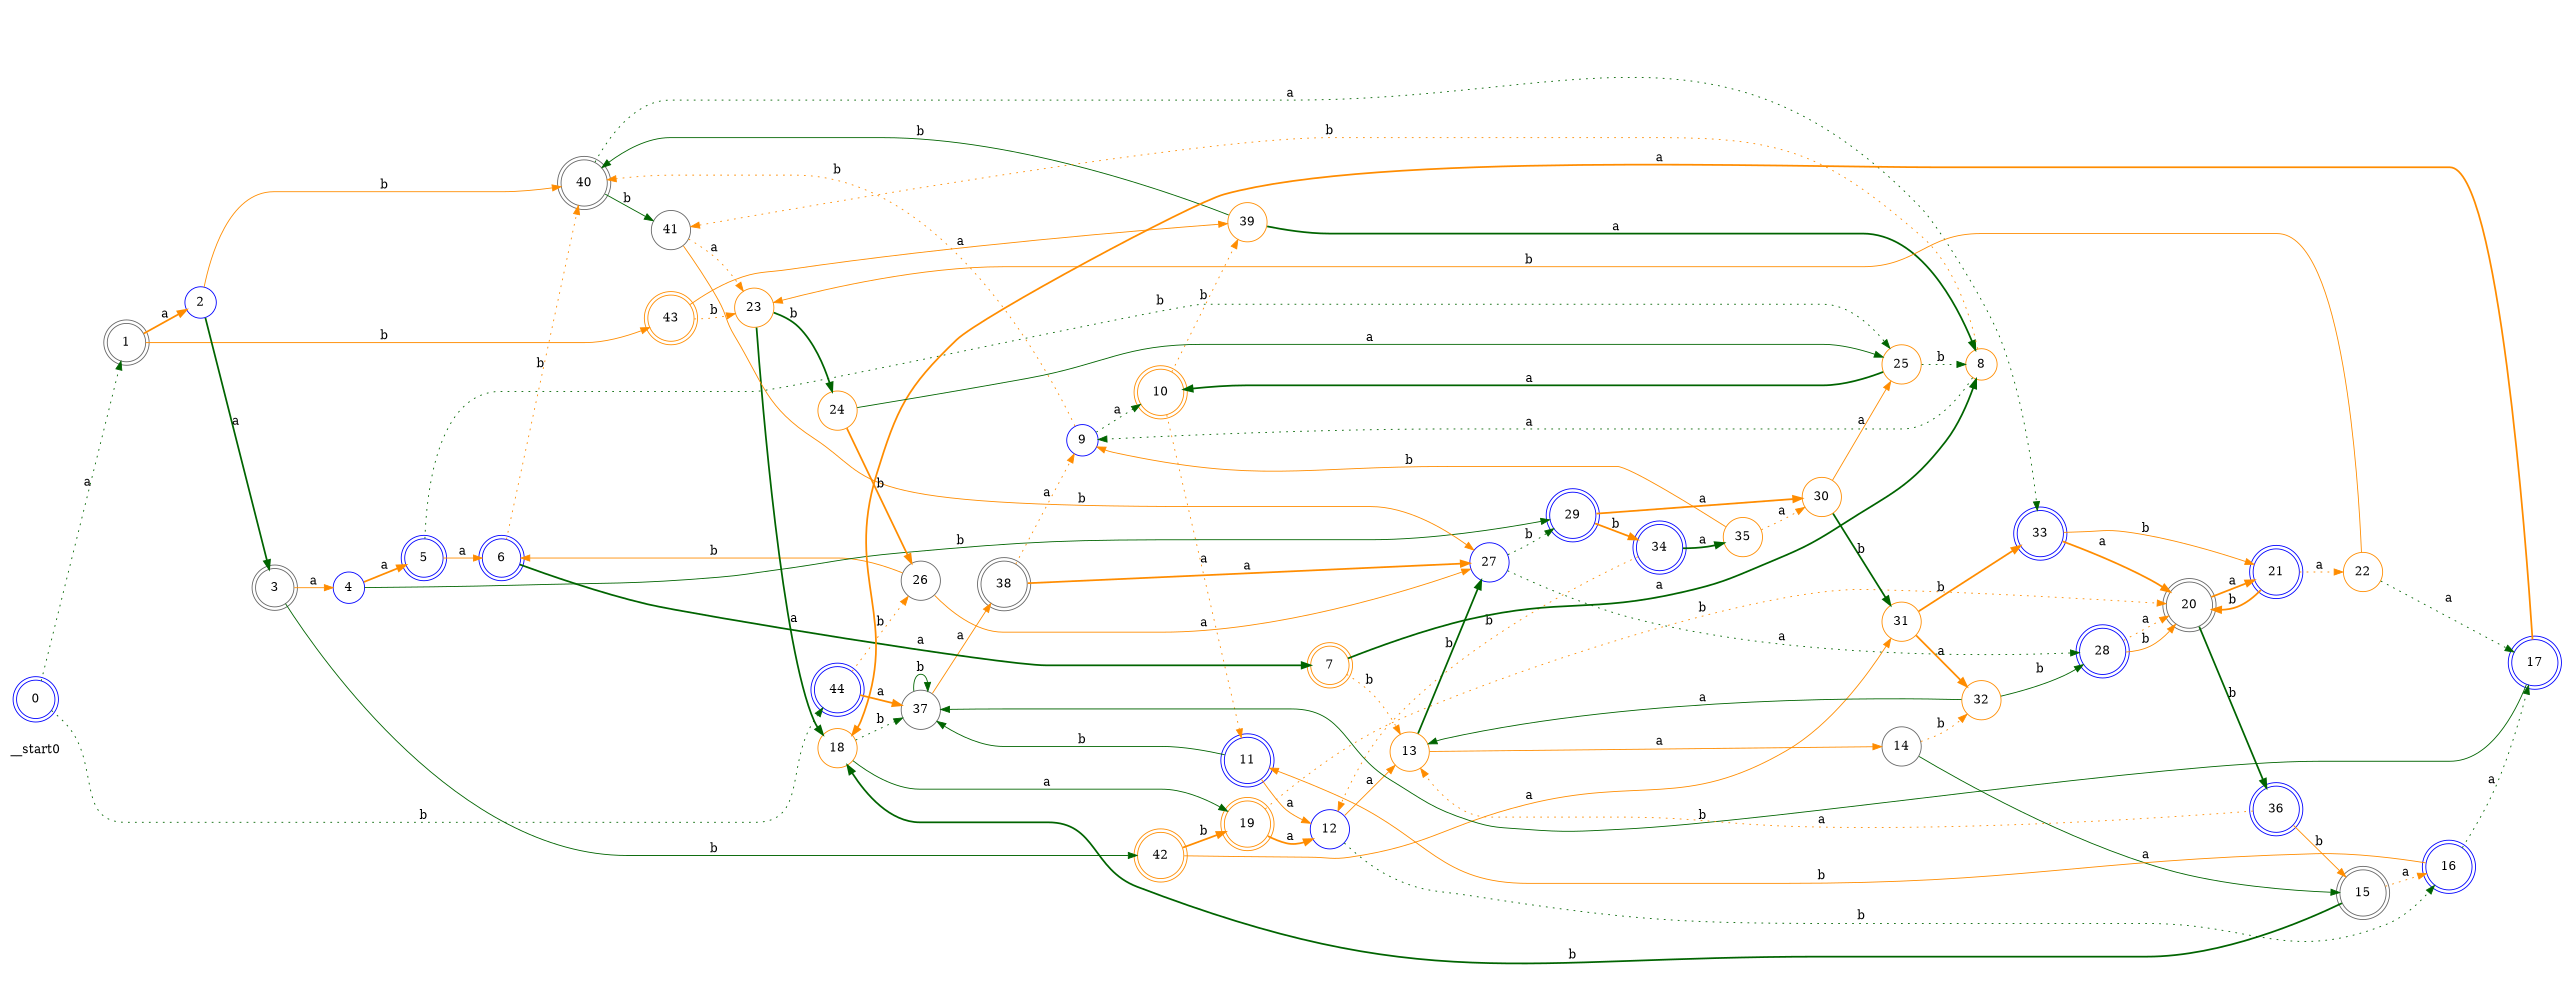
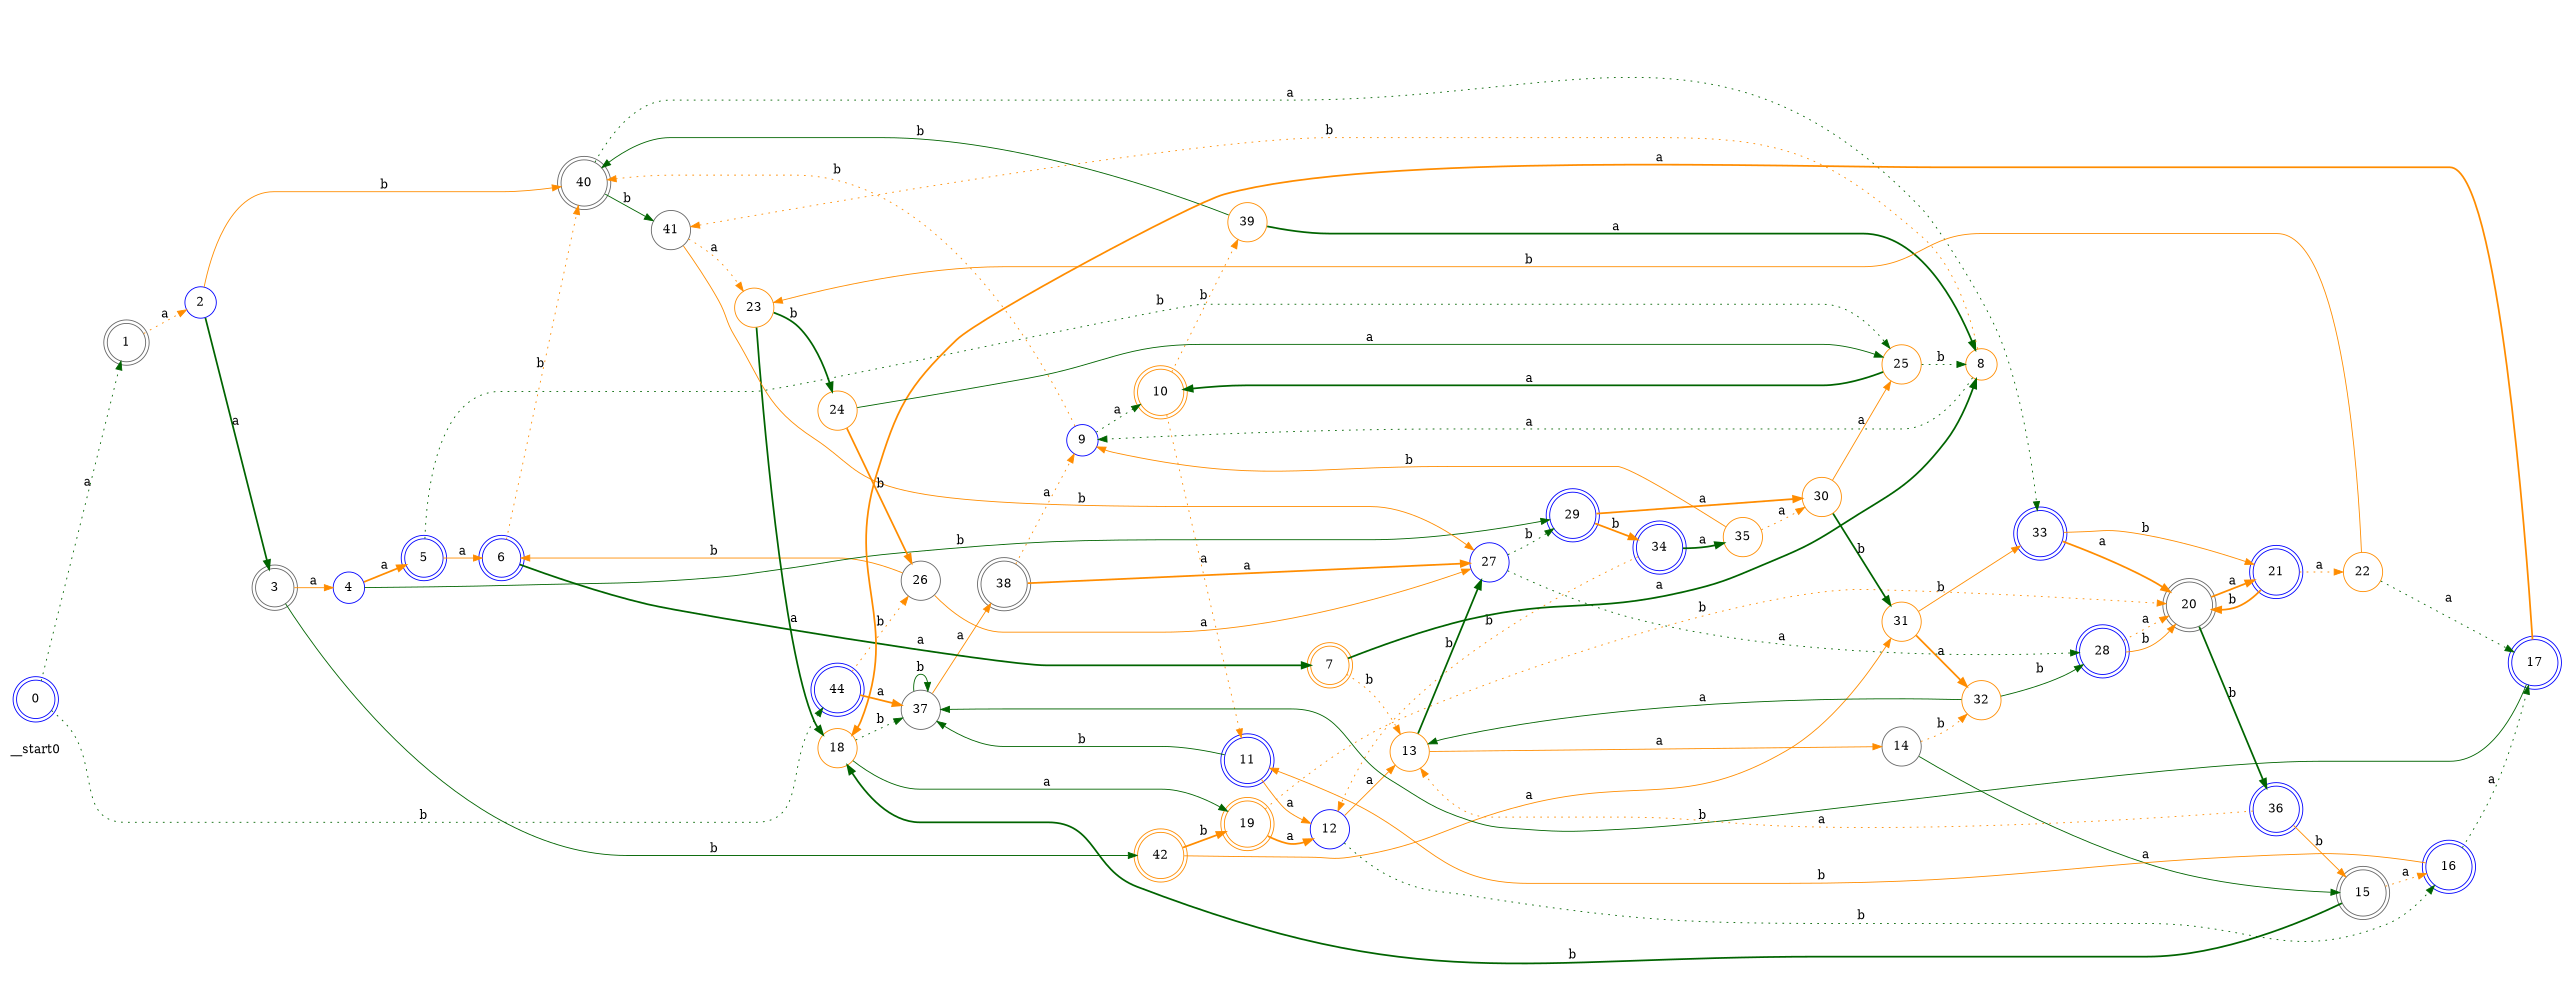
node "43": removed
edge "1" -> "2": style bold -> dotted
edge "31" -> "33": style bold -> solid
